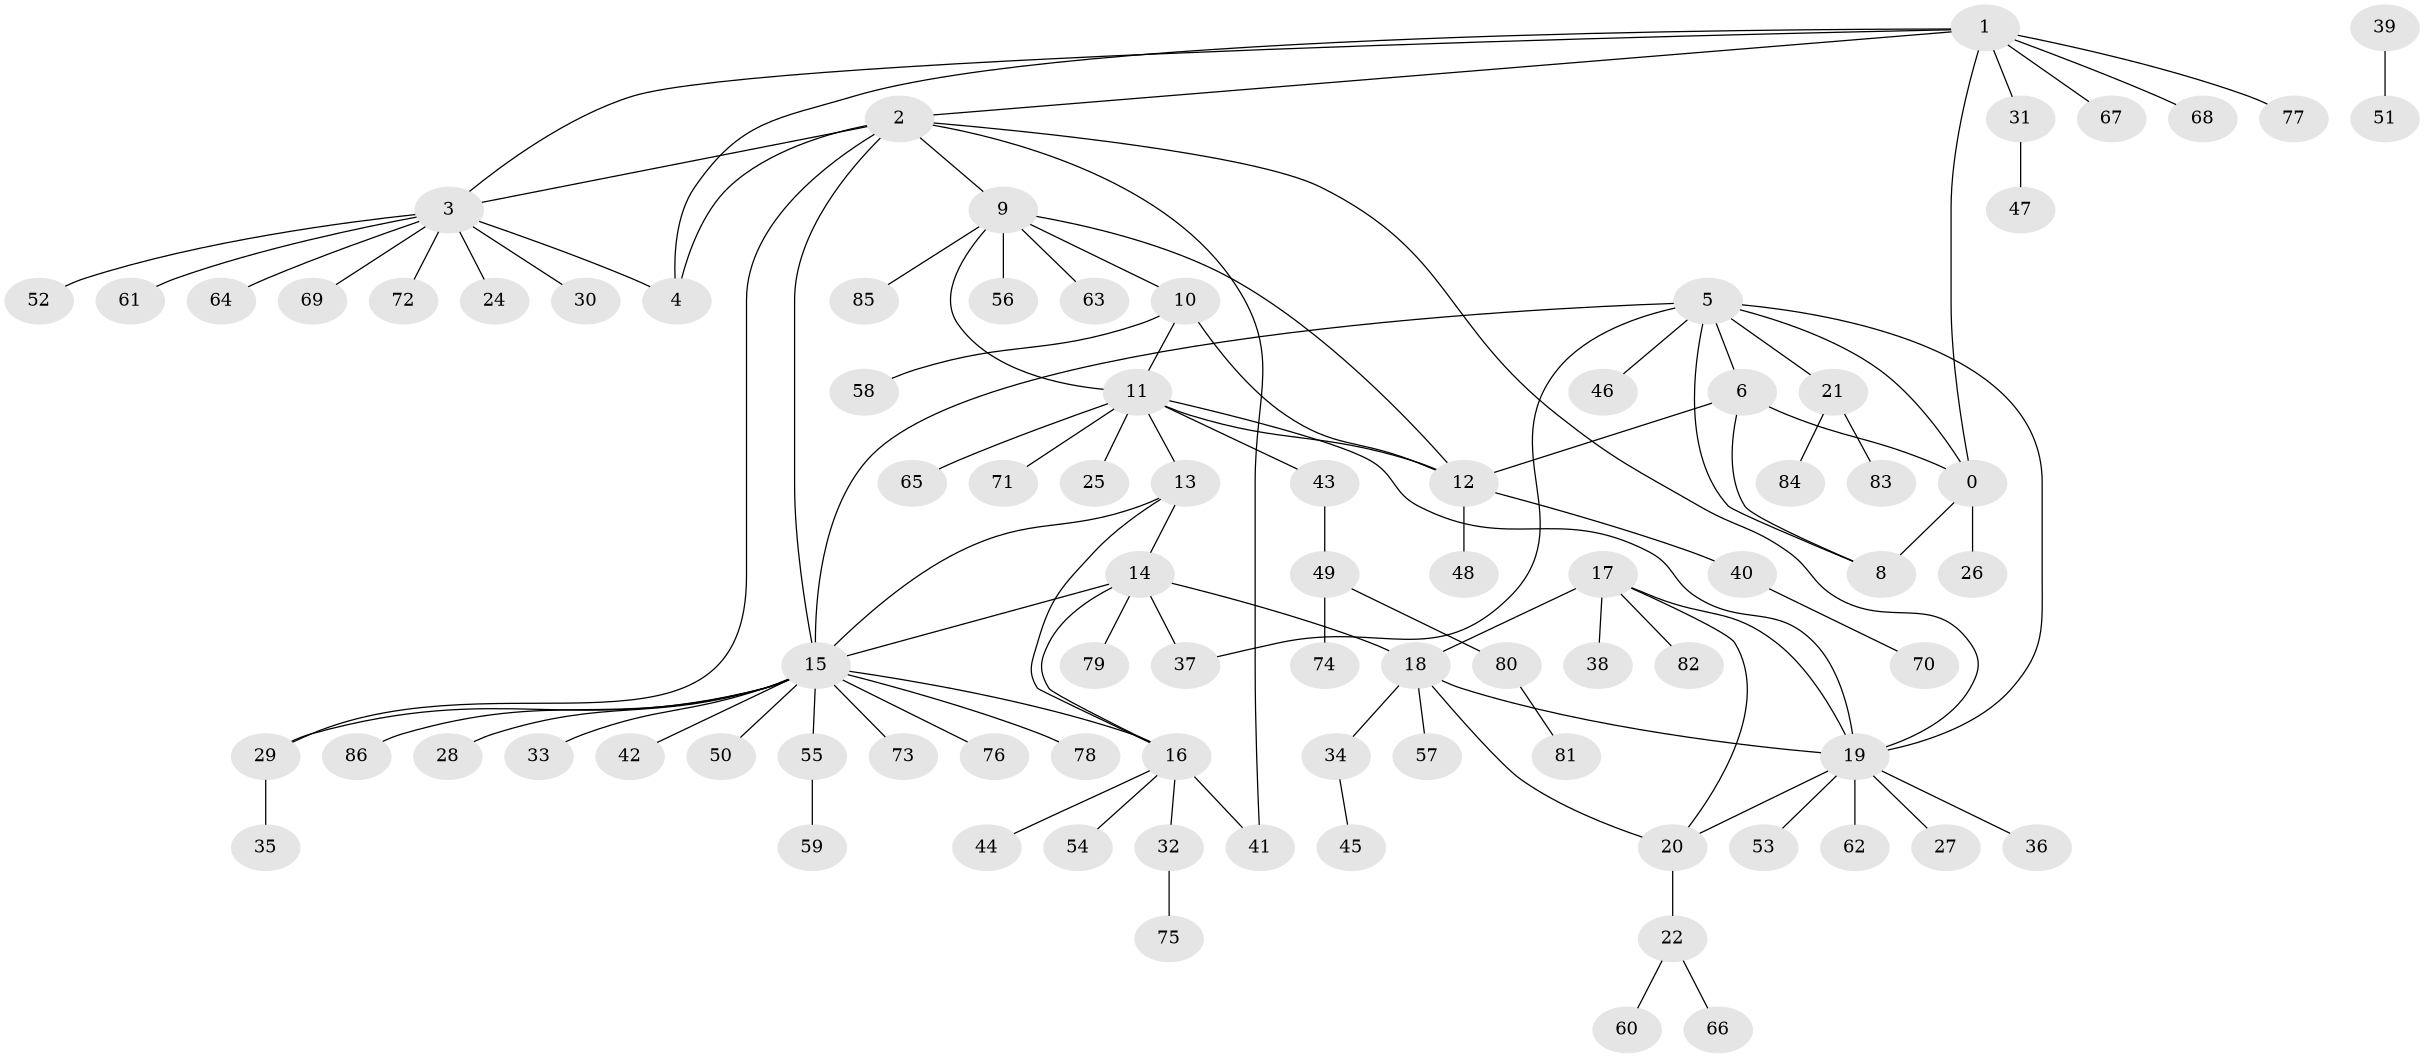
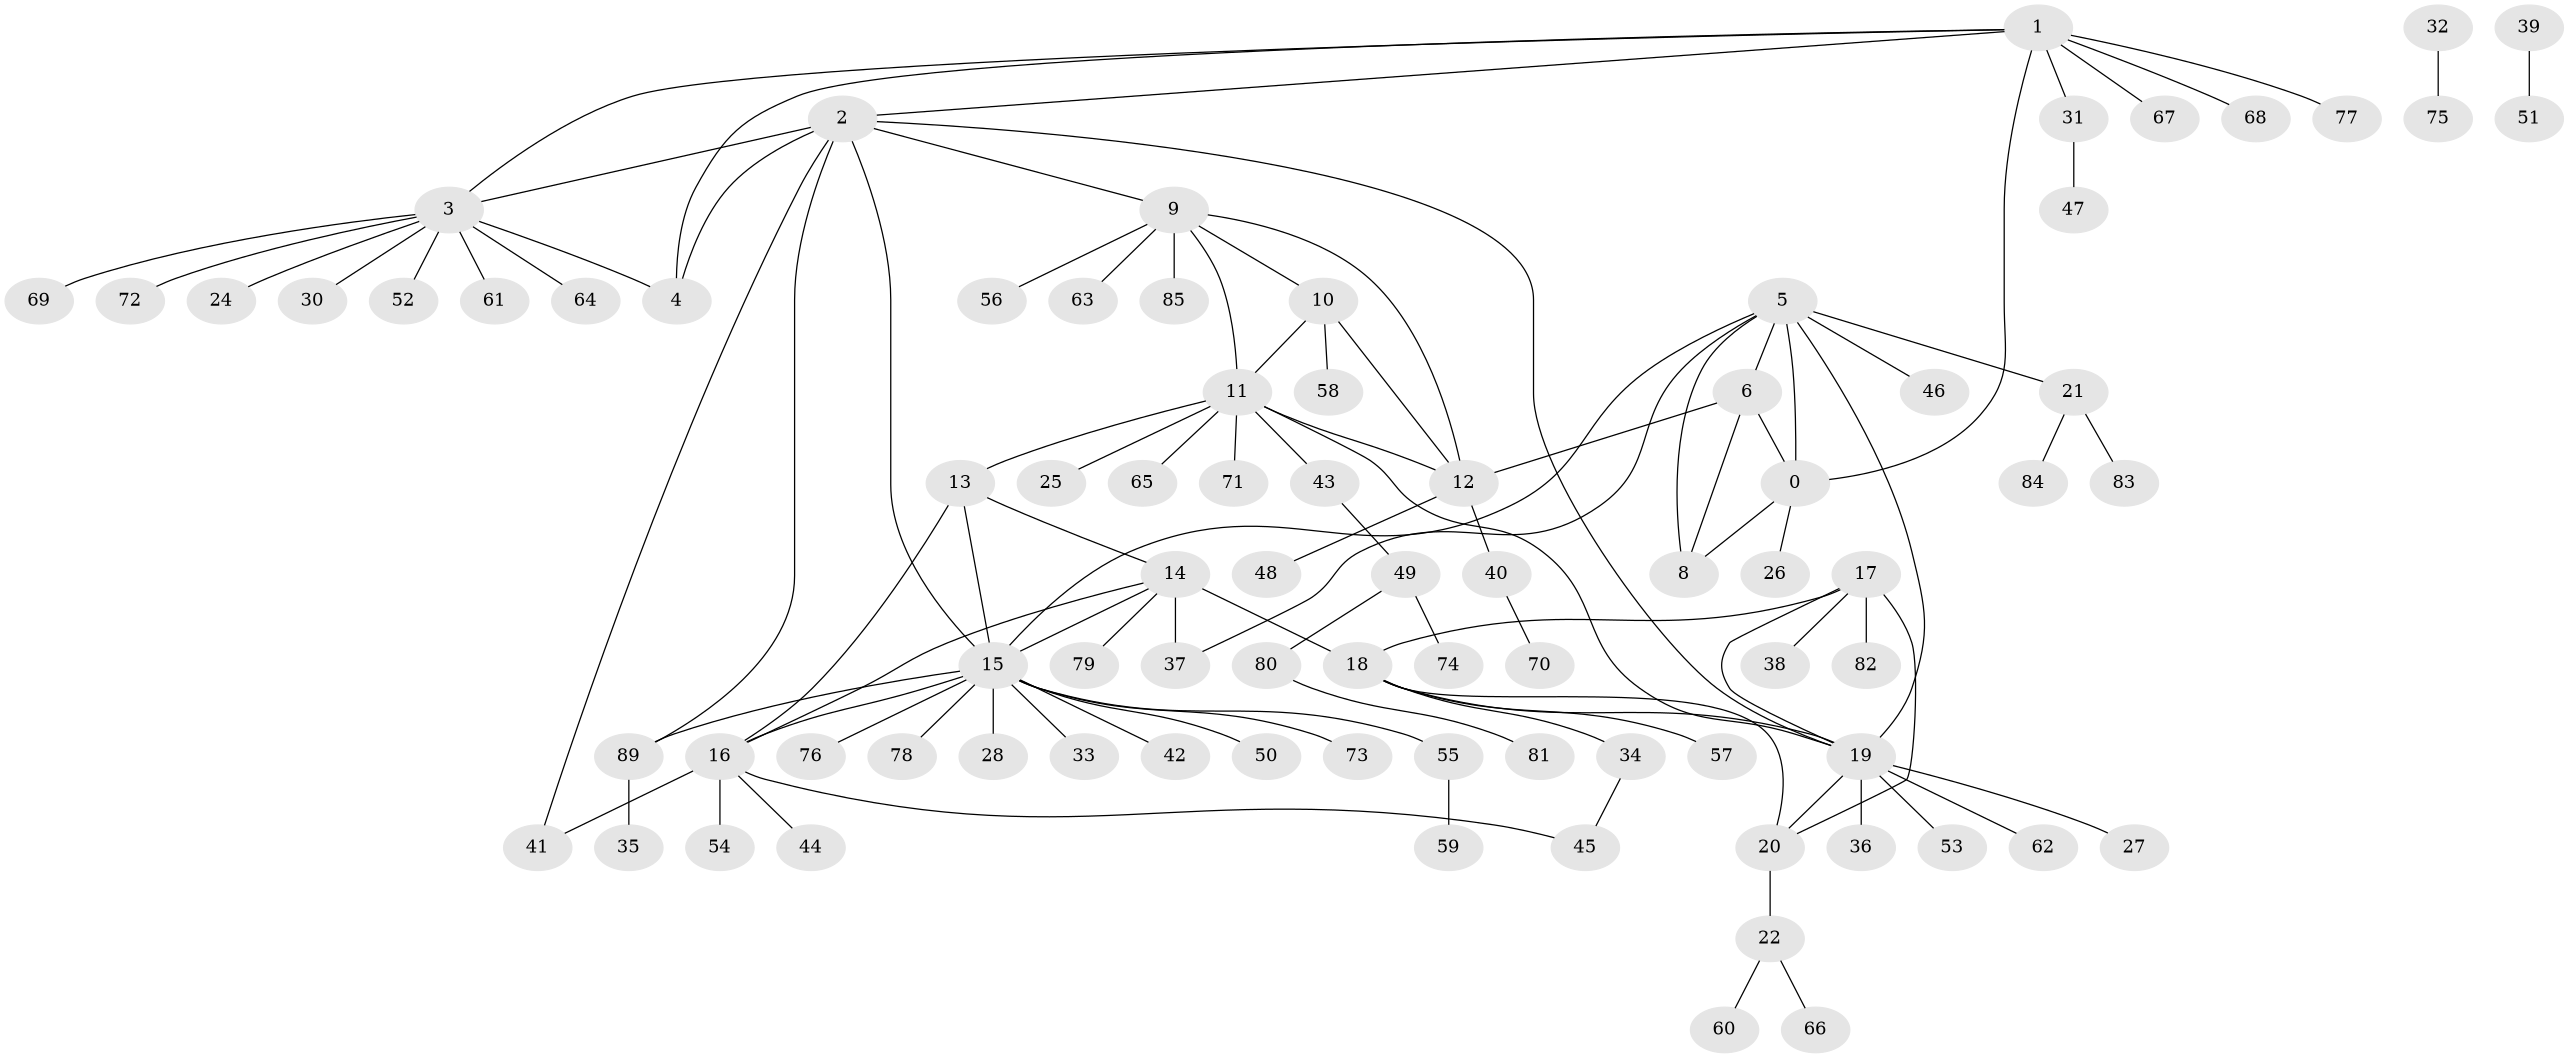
node "29": label "29" -> "89"
node "86": removed
edge "16" -- "32": now "16" -- "45"
